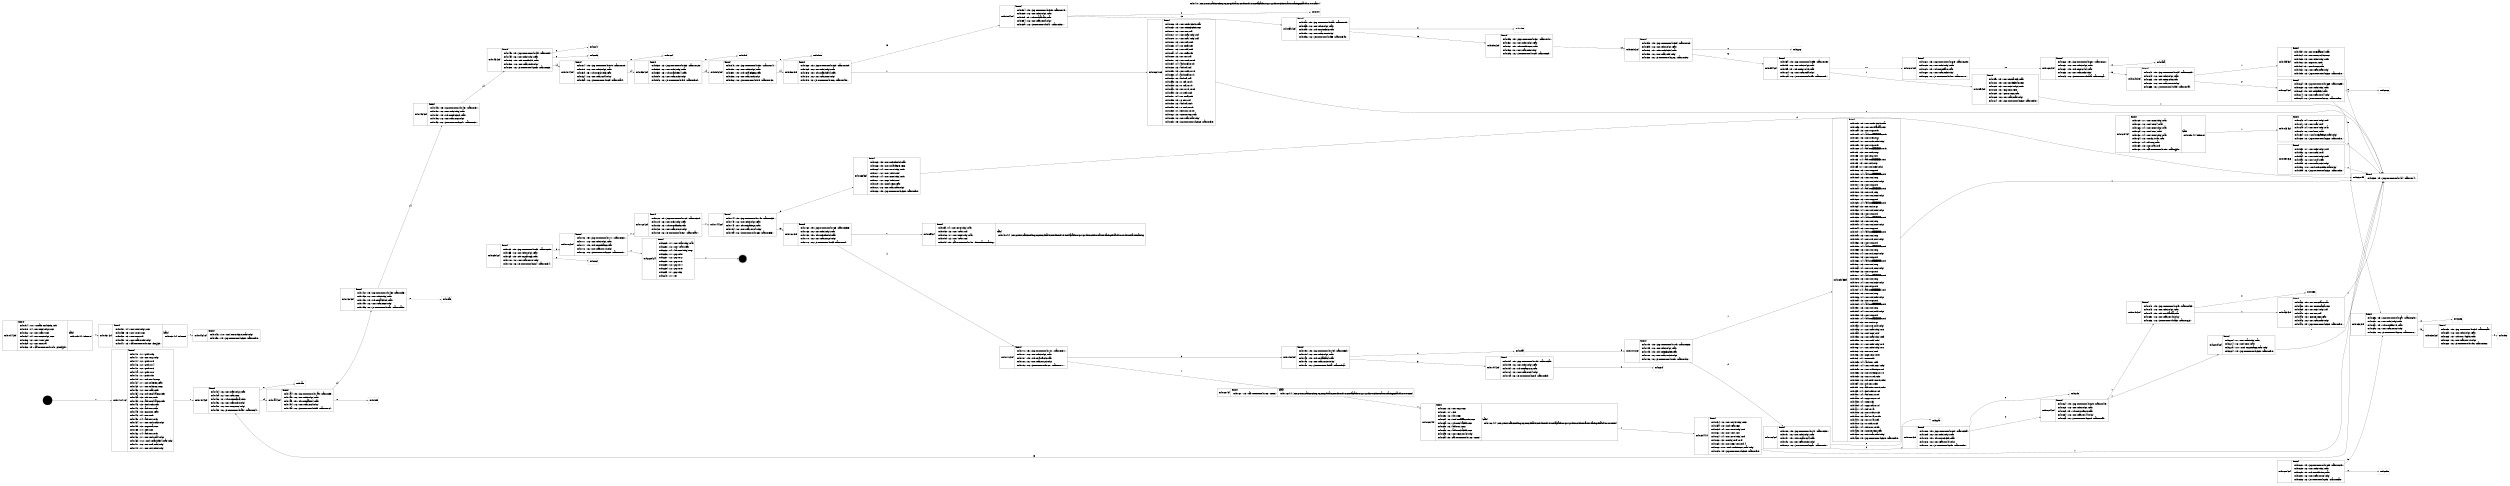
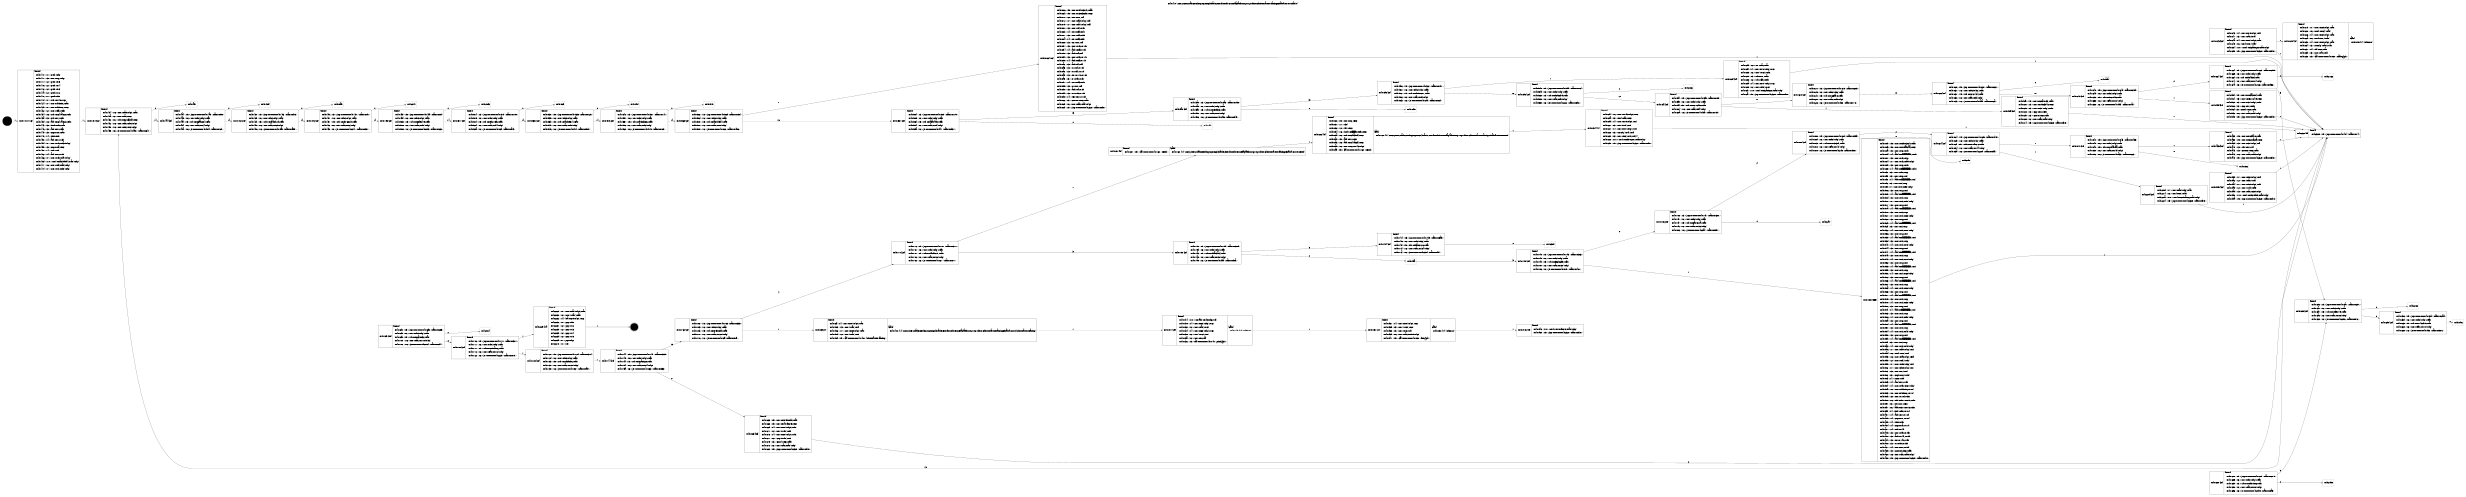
edge "0x4014f8 [28]" -> "0x402241": now "0x4014dc [28]" -> "0x402241"
node "0x401cdd [34]": added
edge "0x401c19 [42]" -> "0x401c43 [32]": reversed
edge "0x401cff [21]" -> "0x401d14 [29]": added, label "1"
